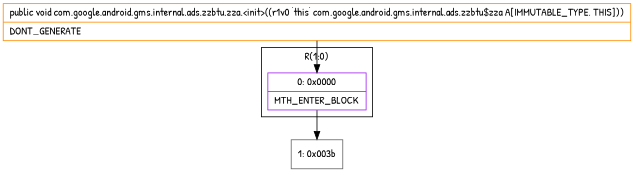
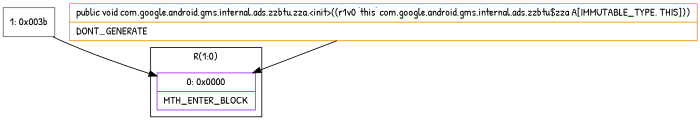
edge "0: 0x0000" -> "1: 0x003b": reversed
